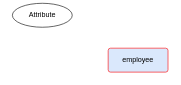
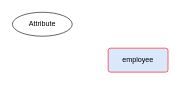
node "Attribute": moved (42, 15) -> (42, 24)
